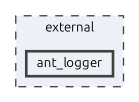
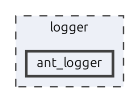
cluster "external": label "external" -> "logger"
